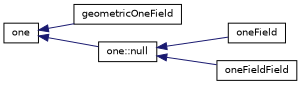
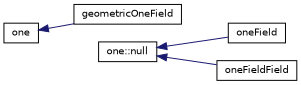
edge "one::null" -> "one": removed
